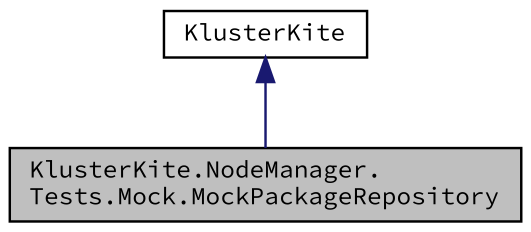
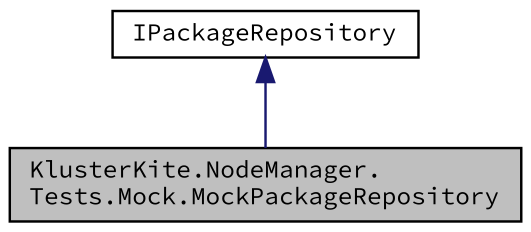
node "KlusterKite": label "KlusterKite" -> "IPackageRepository"
